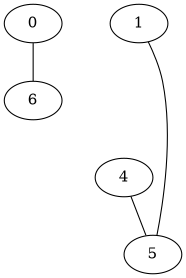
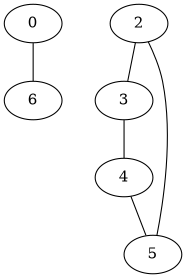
node "1": label "1" -> "2"
node "3": added
